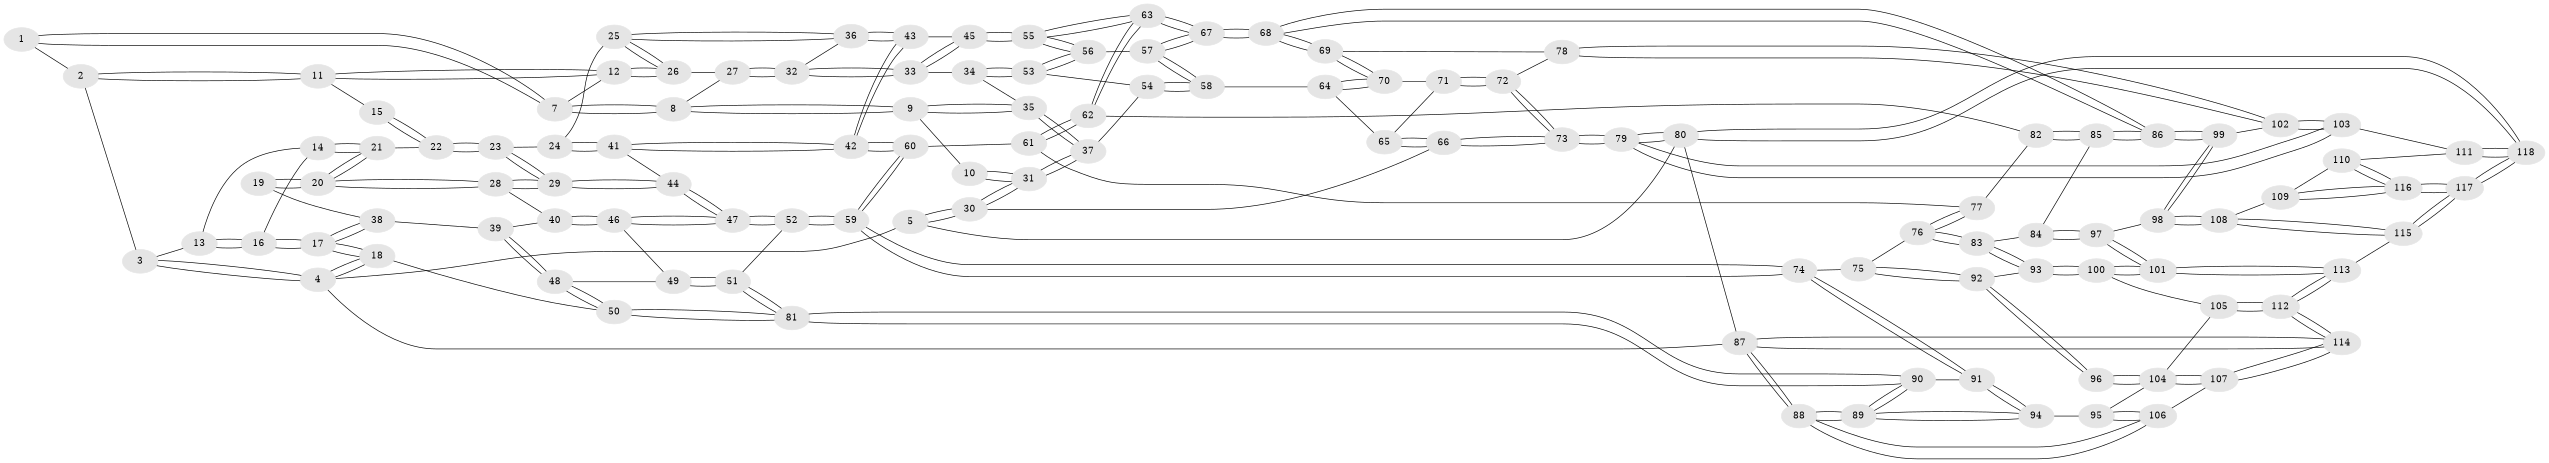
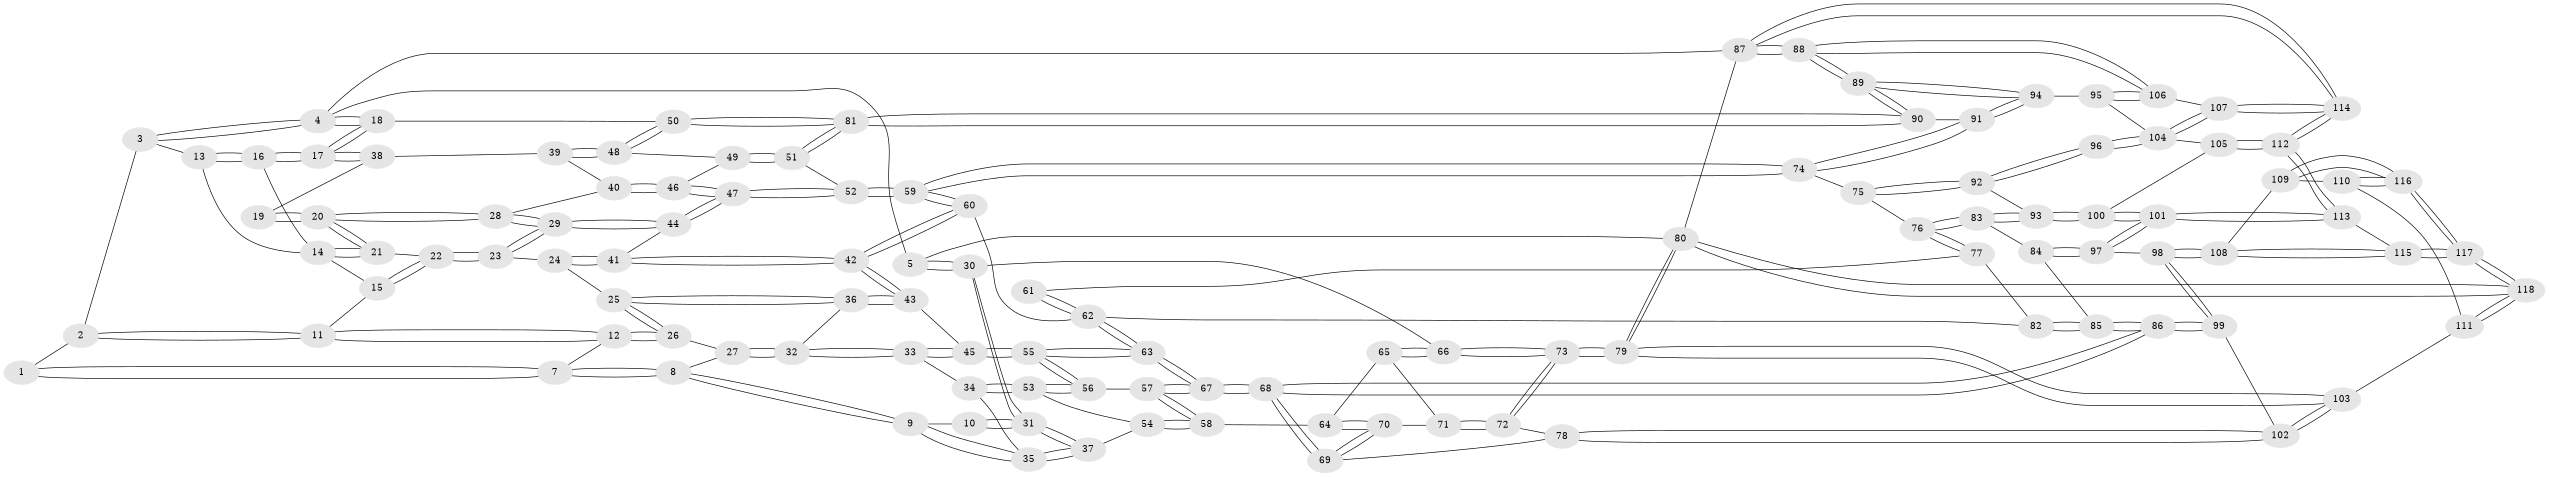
edge "61" -- "60": now "62" -- "60"
edge "14" -- "15": added
